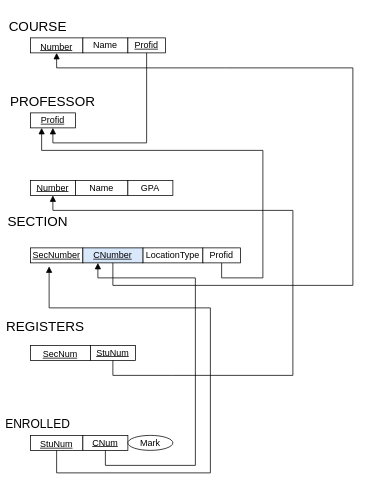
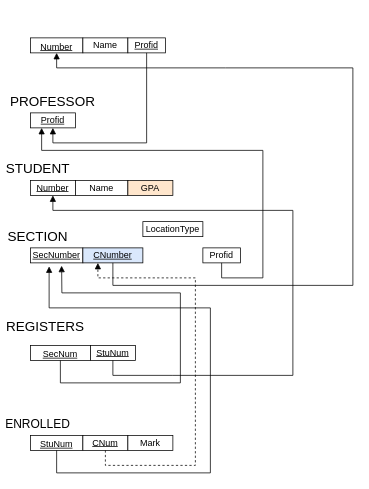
node "COURSE": removed
node "STUDENT": added
node "GPA": fillcolor #ffffff -> #ffe6cc
node "SECTION": moved (38, 222) -> (38, 237)
node "LocationType": moved (173, 255) -> (173, 229)
edge "SecNum" -> "SecNumber": added
edge "CNum" -> "CNumber": style solid -> dashed
node "Mark": shape ellipse -> rectangle
